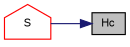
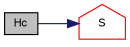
edge "S" -> "Hc": reversed
